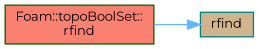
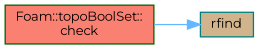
node "Foam::topoBoolSet:: rfind": label "Foam::topoBoolSet:: rfind" -> "Foam::topoBoolSet:: check"
